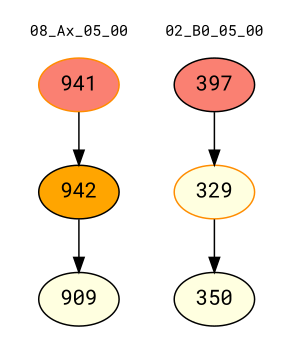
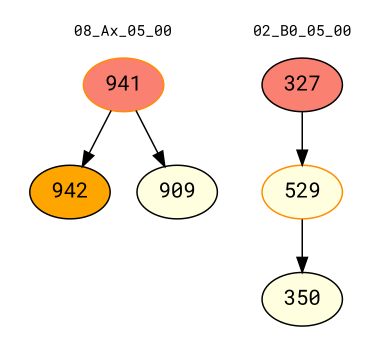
node "397": label "397" -> "327"
node "329": label "329" -> "529"
edge "942" -> "909": now "941" -> "909"
